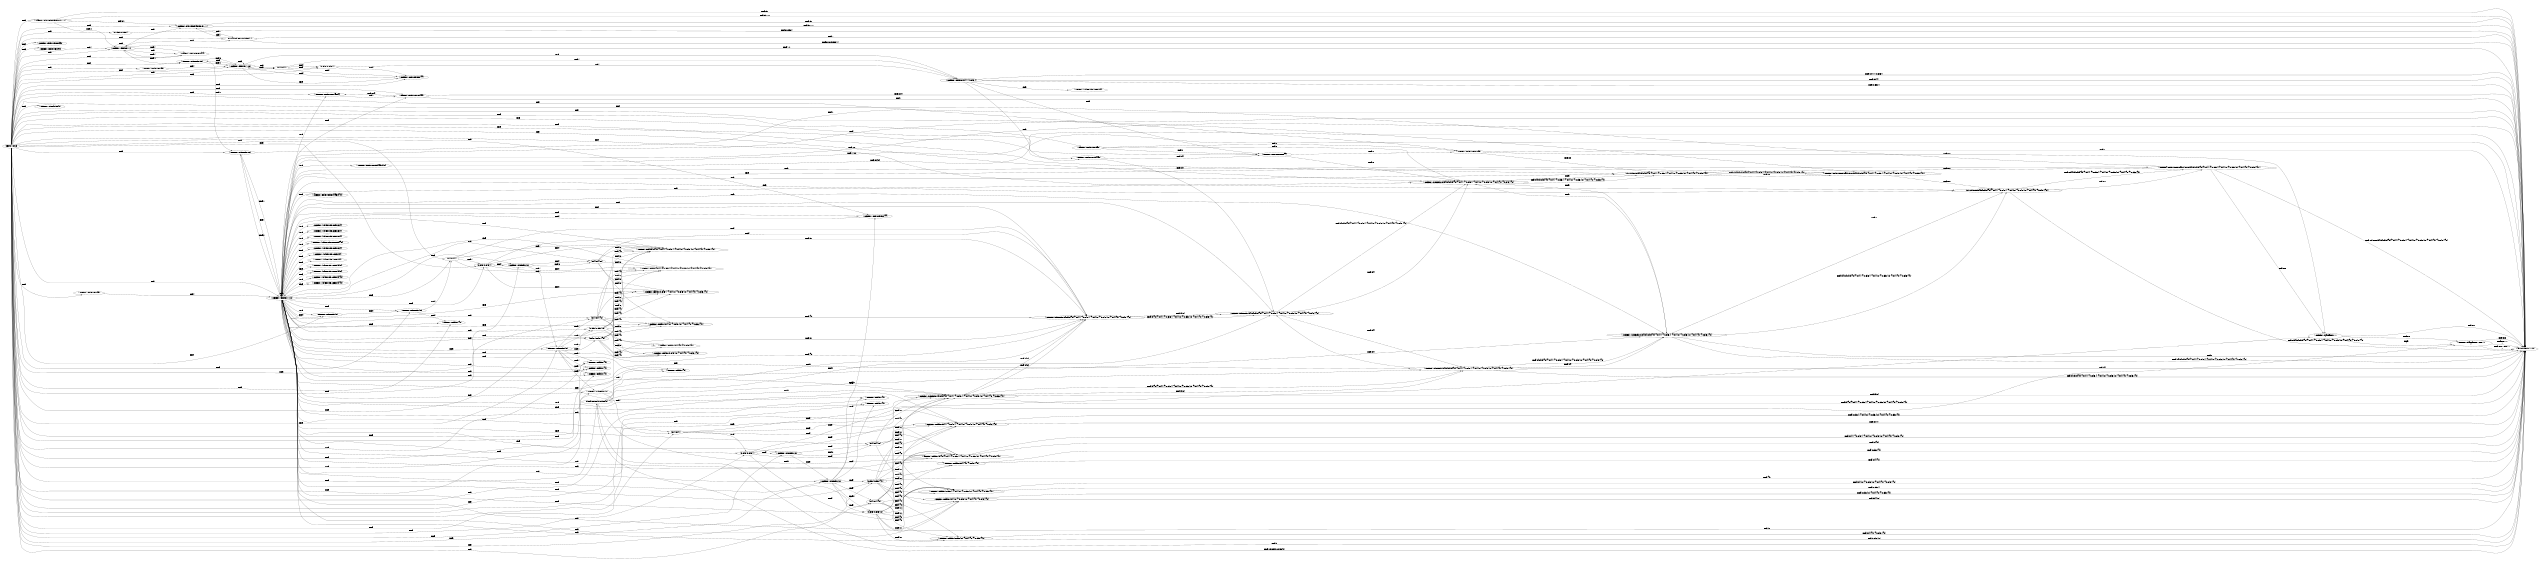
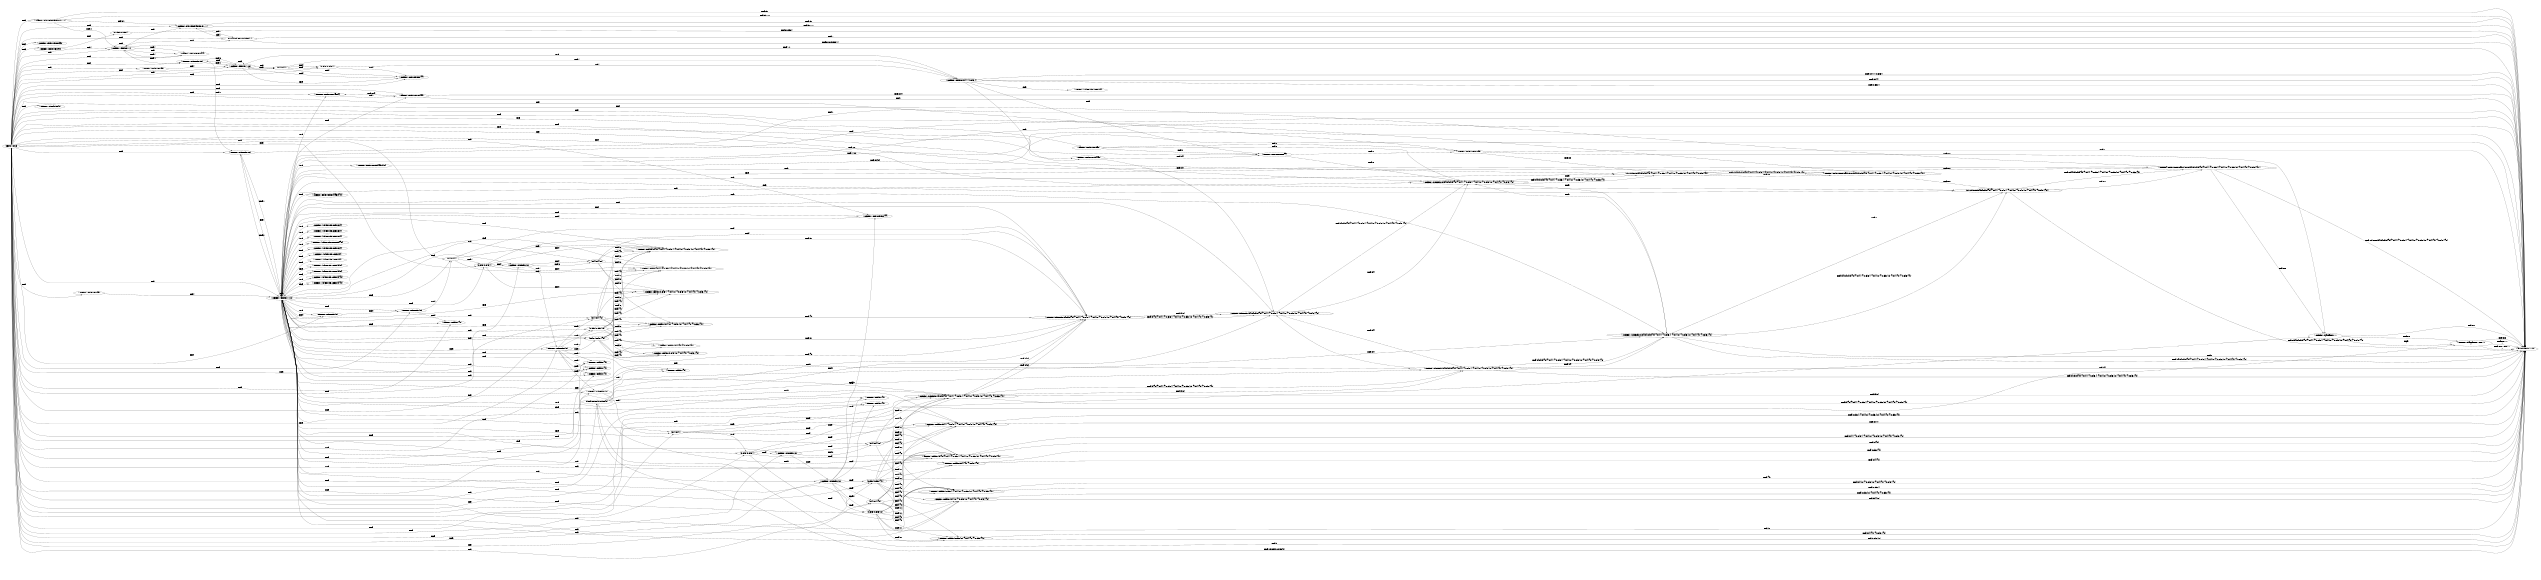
edge "(RETURN,solve)" -> "(arr.clear,arr.clear())": now "(<operator>.assignment,i=0)" -> "(arr.clear,arr.clear())"
